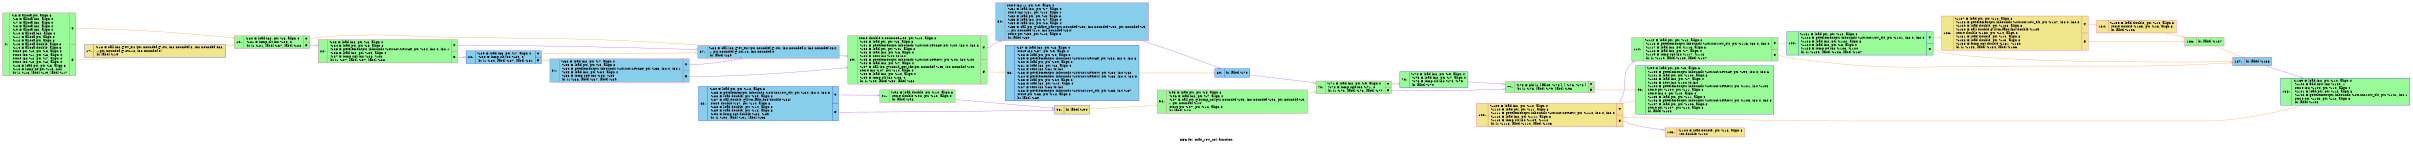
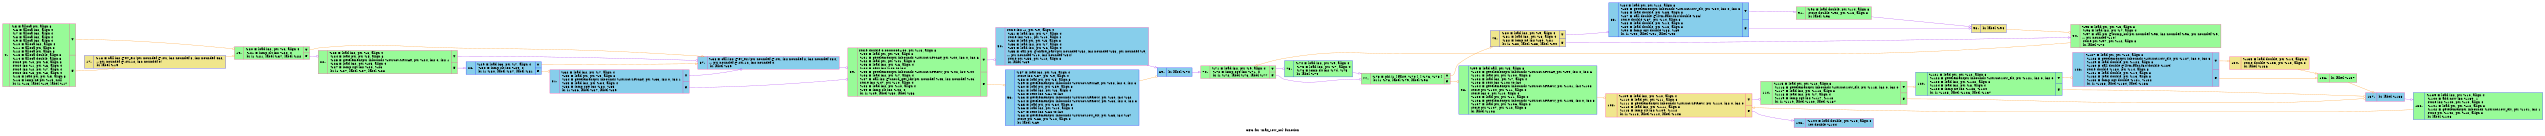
node "126:": fillcolor khaki -> skyblue
node "79:": added
node "98:": text "%99 = load ptr, ptr %5, align 8" -> "%99 = load call, ptr %5, align 8"
edge "108:" -> "98:": reversed
node "143:": fillcolor khaki -> skyblue
